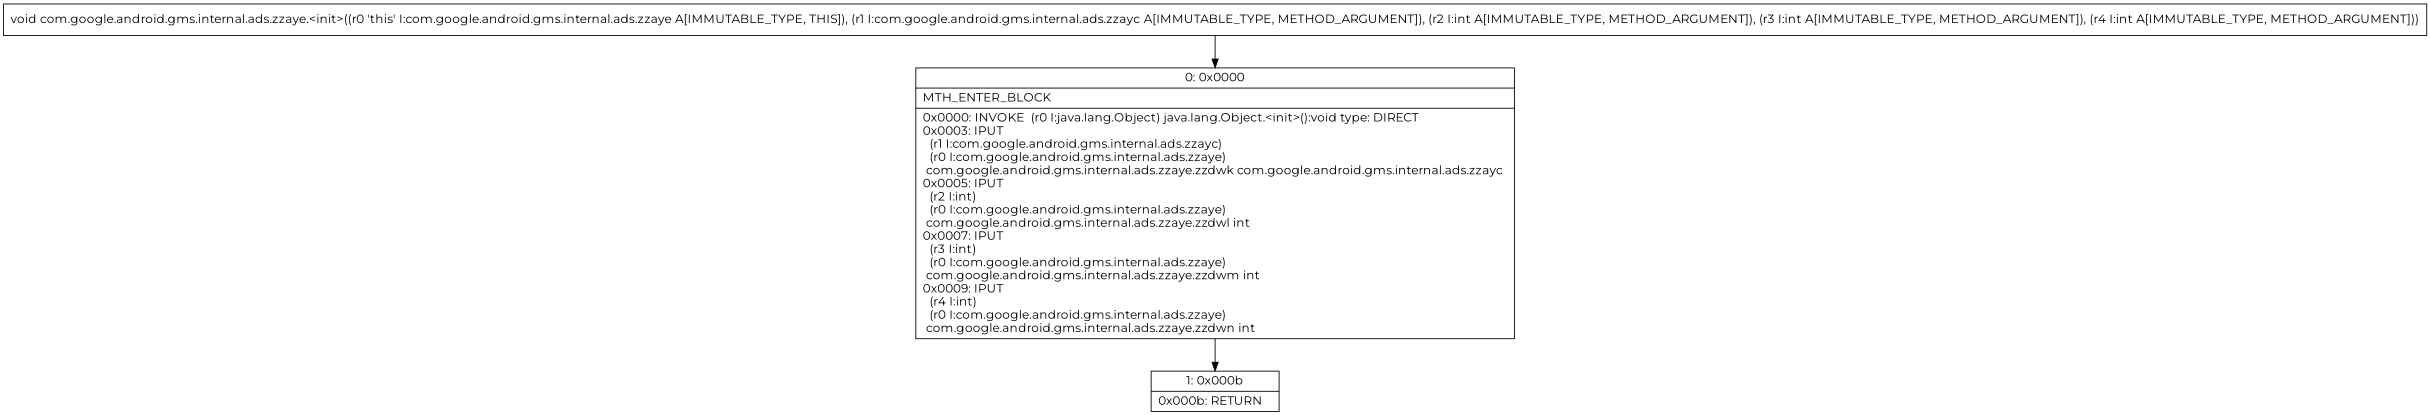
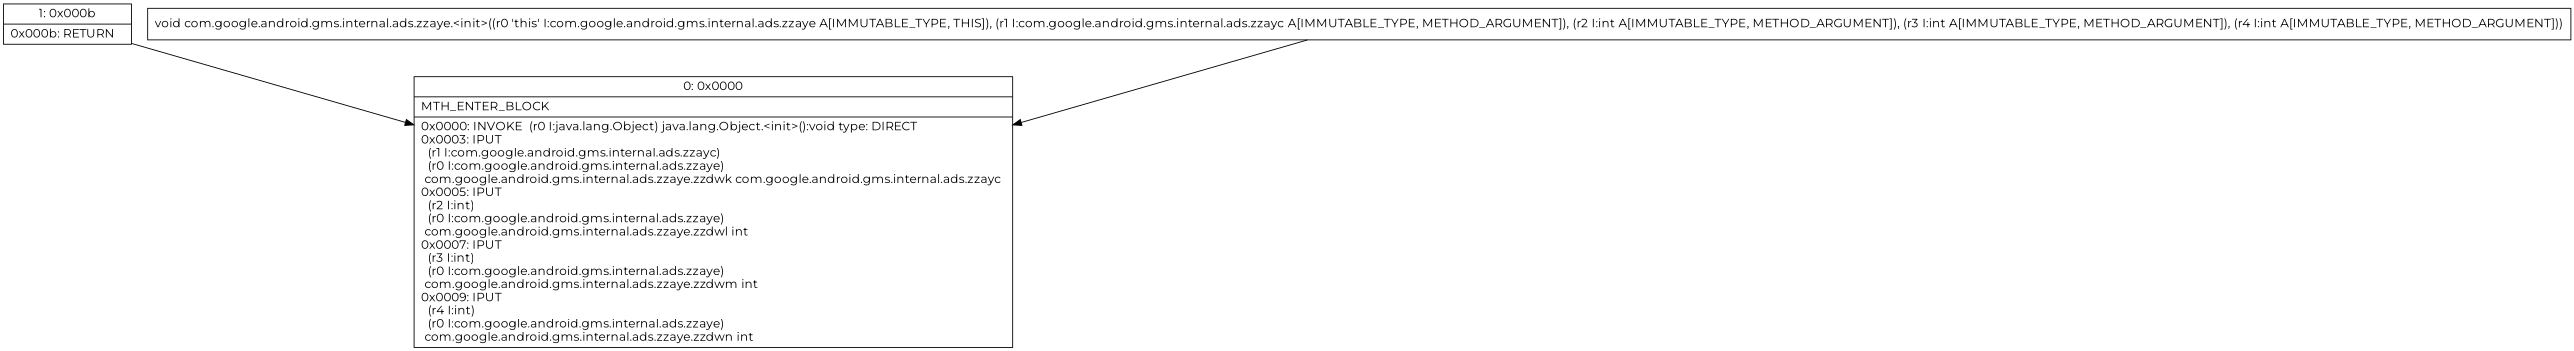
edge "0: 0x0000" -> "1: 0x000b": reversed
